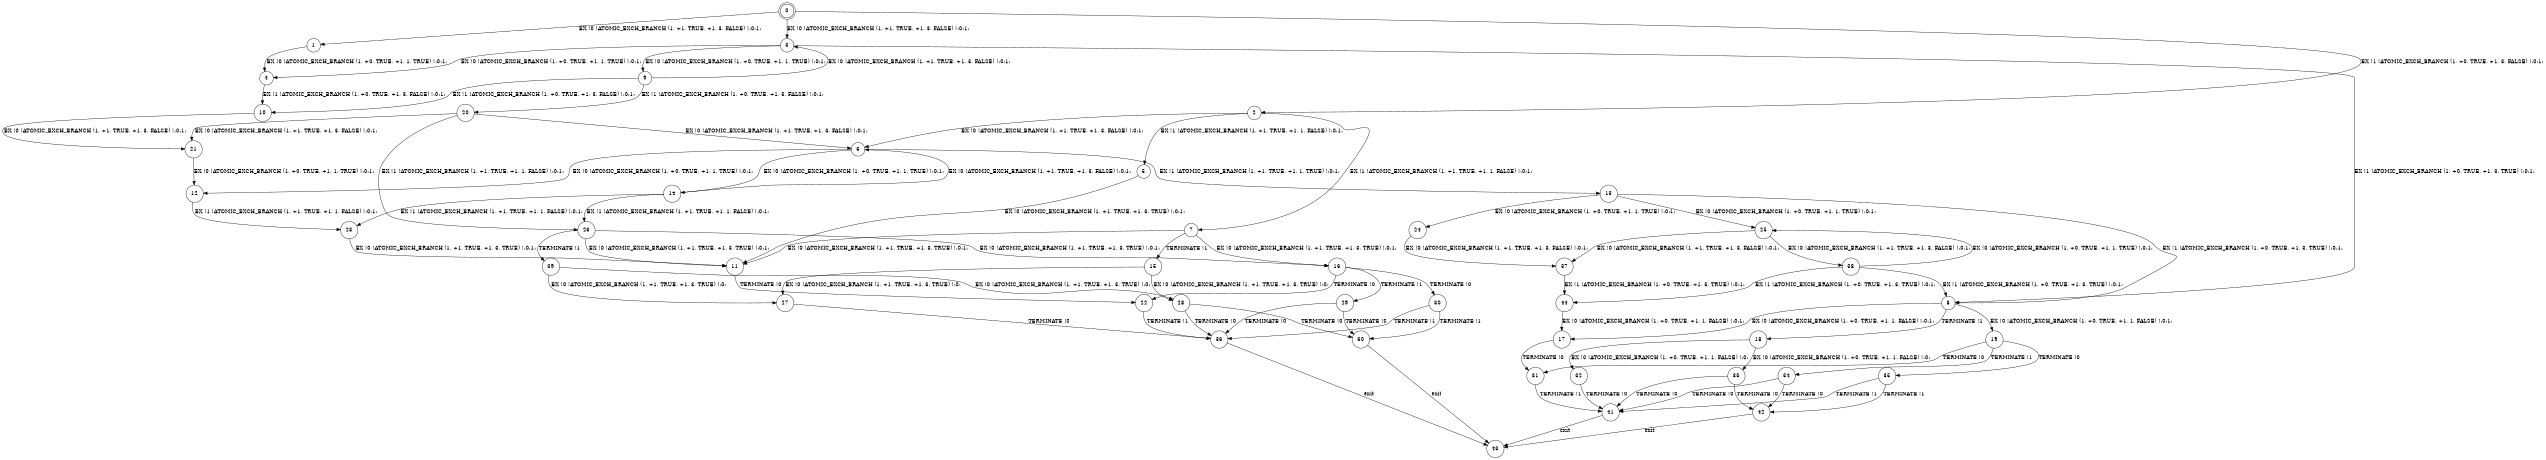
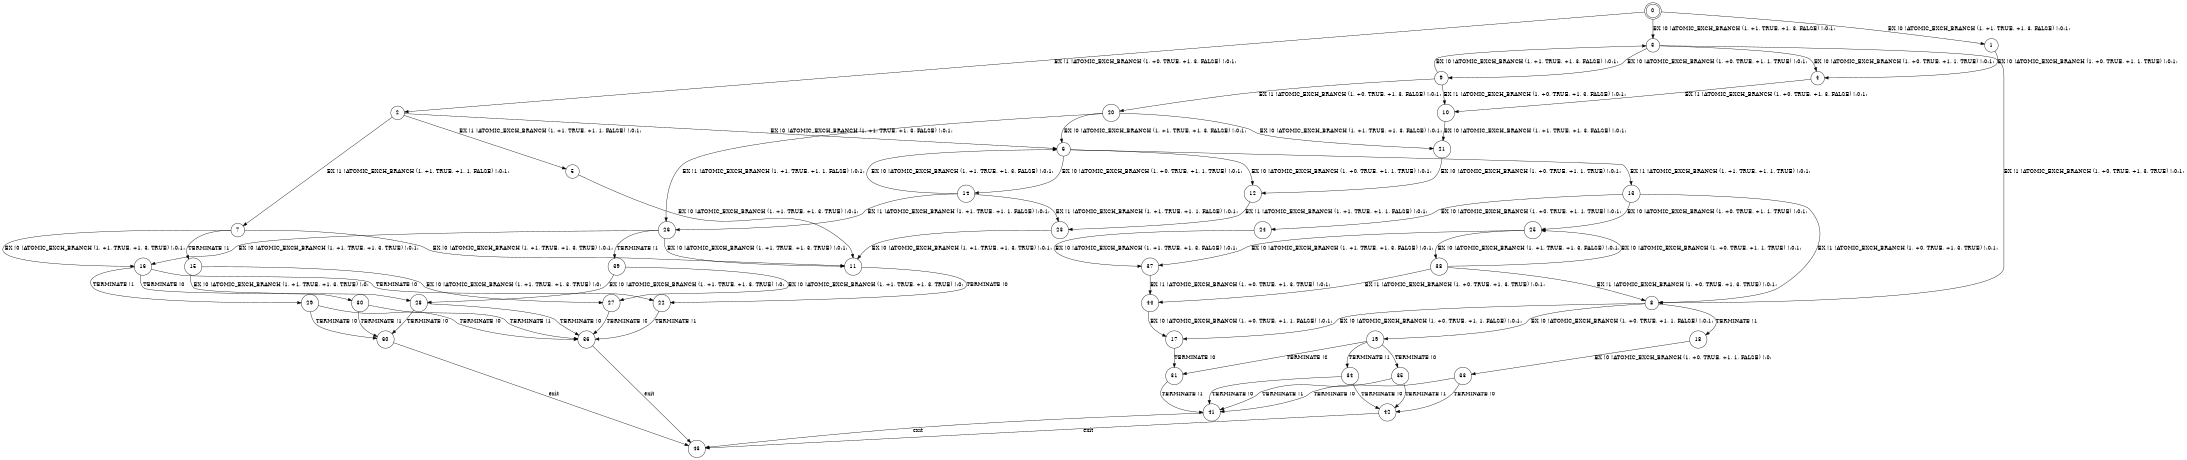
node "32": removed
